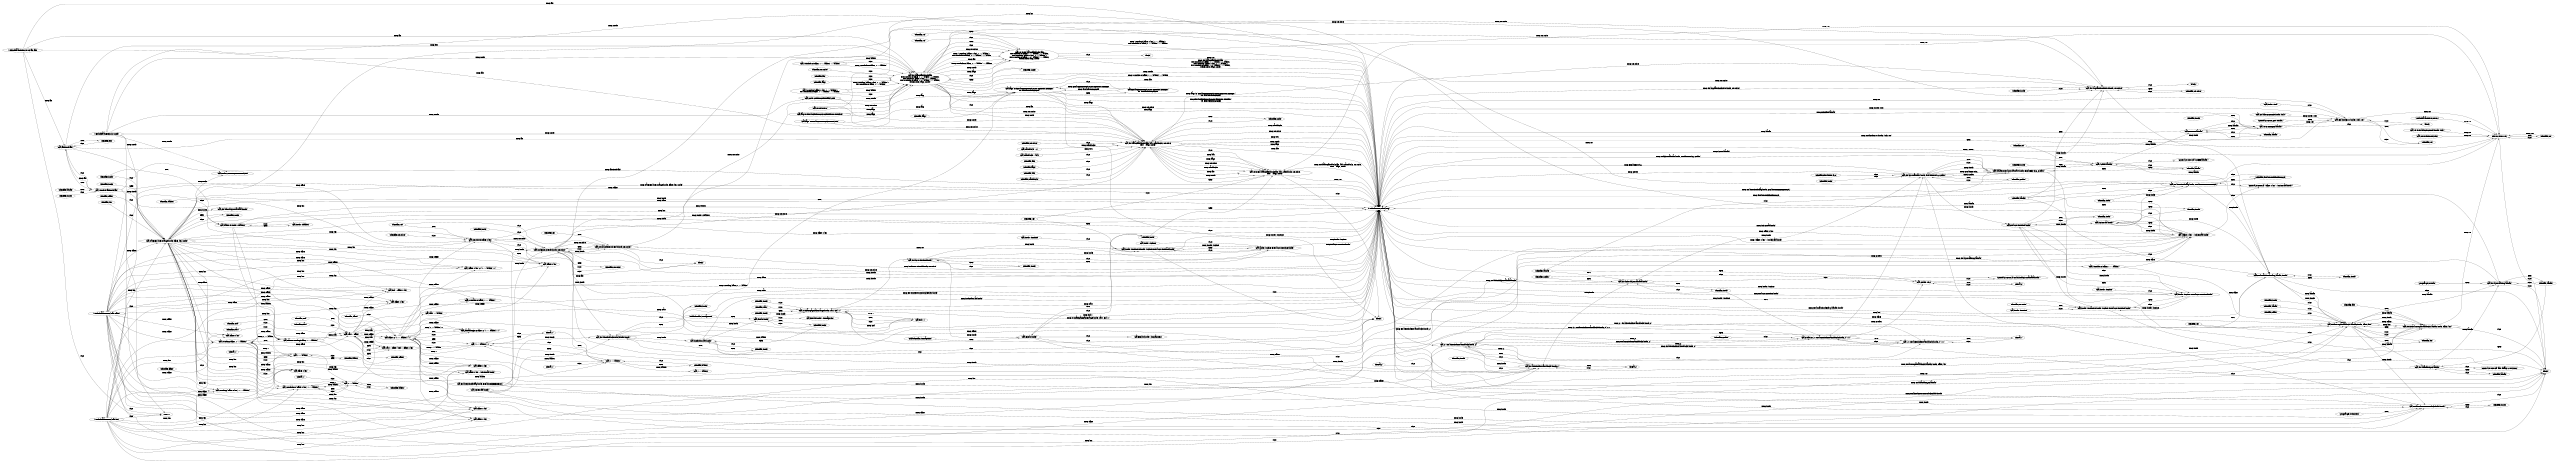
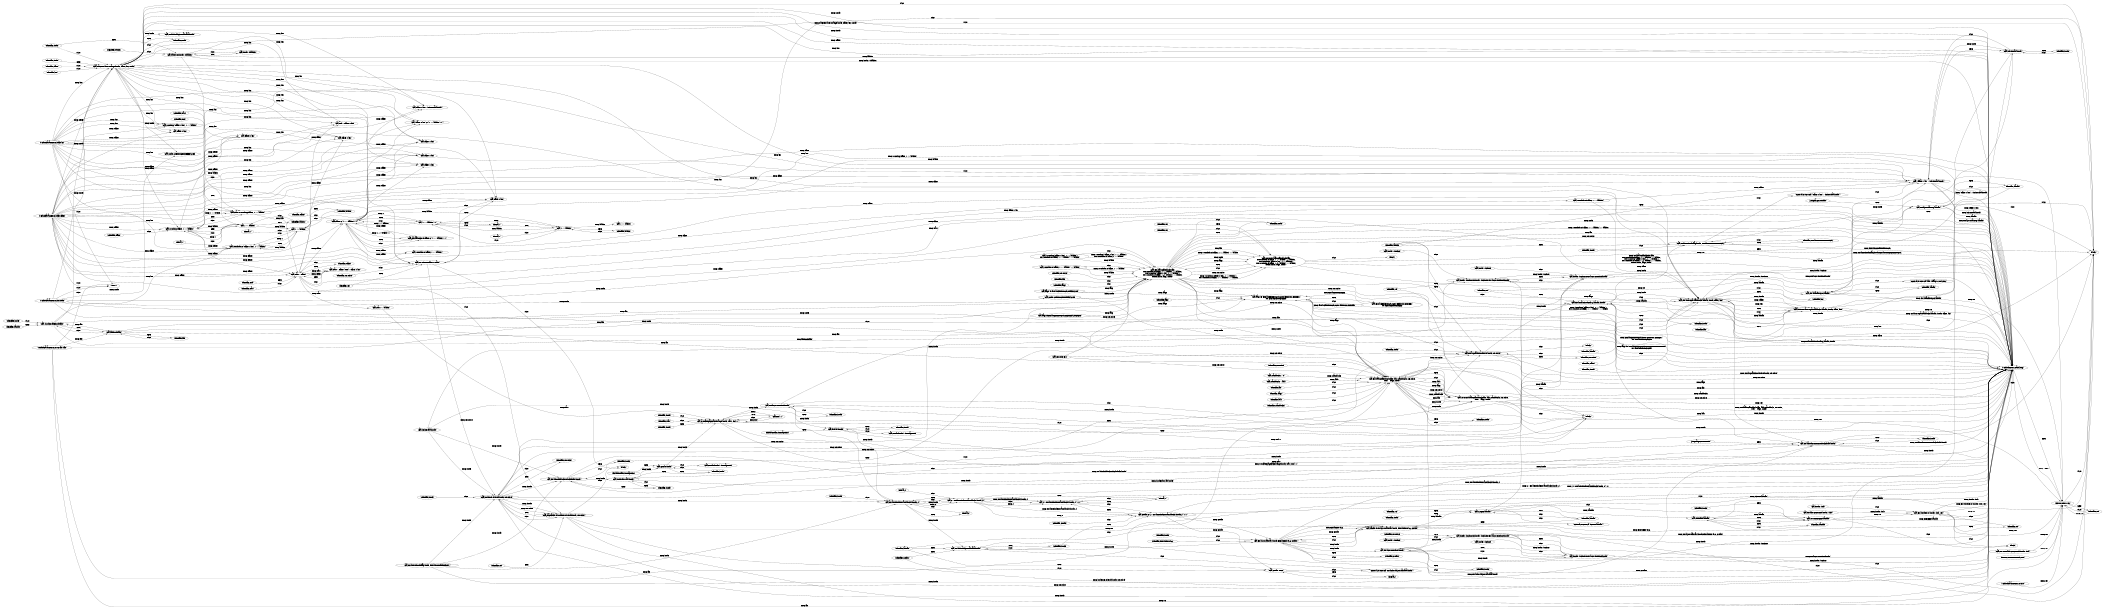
node "(Call,flags = EXT4_GET_BLOCKS_CREATE_UNWRIT_EXT)": label "(Call,flags = EXT4_GET_BLOCKS_CREATE_UNWRIT_EXT)" -> "(Call,flags = EXT4_GET_BLOCKS_CREATE_SYNC_EXT)"
node "(ControlStructure,goto out_dio;)": removed
node "(Call,ret = -EOPNOTSUPP)": label "(Call,ret = -EOPNOTSUPP)" -> "(Return,ret = -EOPNOTSUPP)"
edge "(Call,(offset + len) > i_size_read(inode))" -> "(ControlStructure,if ((offset + len) > i_size_read(inode)))": reversed
edge "(Call,ext4_set_inode_flag(inode, EXT4_INODE_EOFBLOCKS))" -> "(Call,ext4_mark_inode_dirty(handle, inode))": reversed
node "(Call,new_size = offset + len)": label "(Call,new_size = offset + len)" -> "(Call,new_size = offset + trans)"
node "(Call,ret = inode_newsize_ok(inode, new_size))": label "(Call,ret = inode_newsize_ok(inode, new_size))" -> "(Call,pagecache = inode_newsize_ok(inode, new_size))"
edge "(Call,start >> blkbits)" -> "(Call,end - 1)": now "(Call,start >> blkbits)" -> "(Call,truncate_pagecache_range(inode, start, end - 1))"
edge "(MethodReturn,static long)" -> "(Call,2 * ext4_ext_index_trans_blocks(inode, 2))": reversed
edge "(Call,trace_ext4_zero_range(inode, offset, len, mode))" -> "(Call,round_down((offset + len), 1 << blkbits))": now "(Call,*inode = file_inode(file))" -> "(Call,round_down((offset + len), 1 << blkbits))"
edge "(Call,ext4_ext_index_trans_blocks(inode, 2))" -> "(Call,inode_newsize_ok(inode, new_size))": reversed
